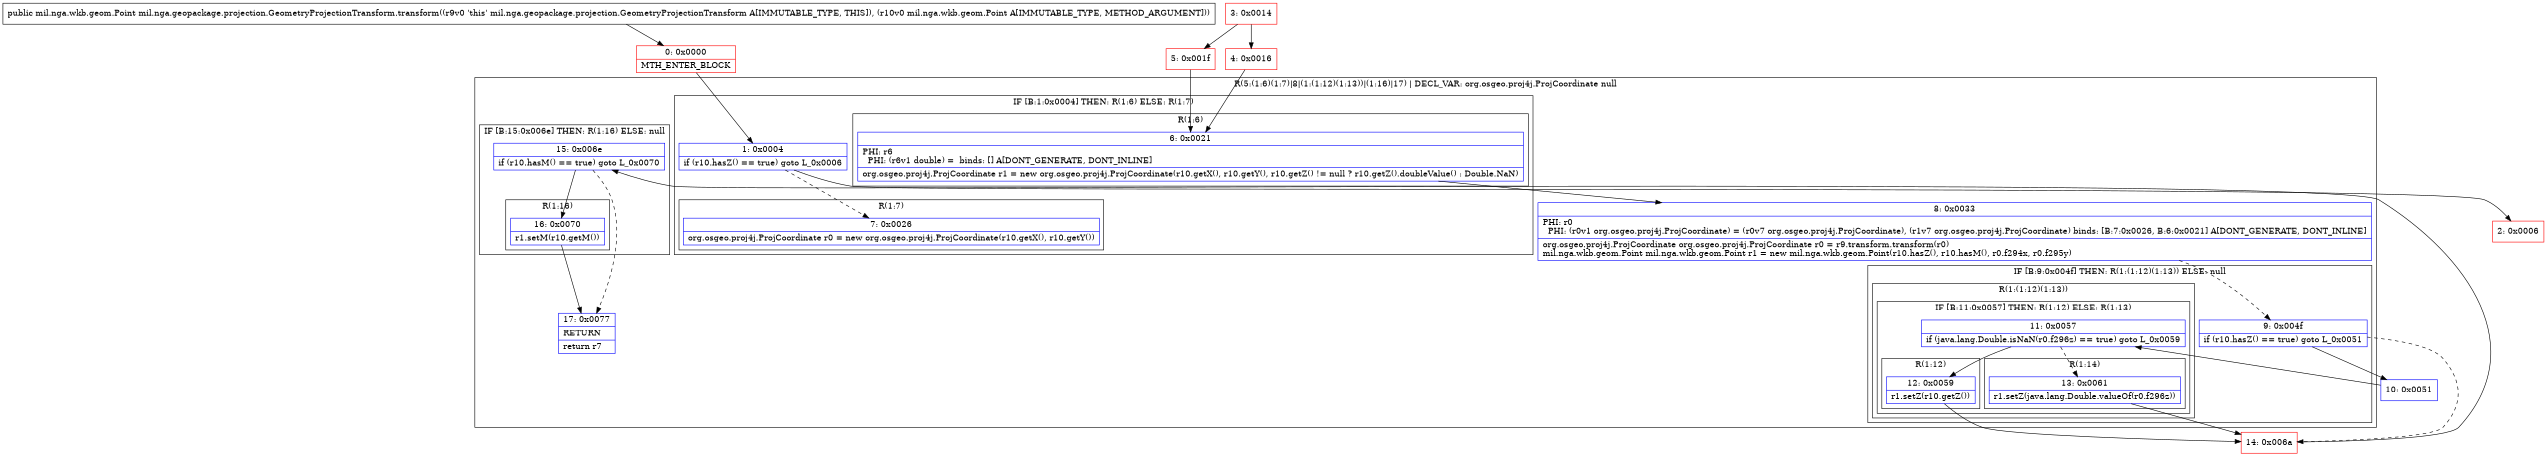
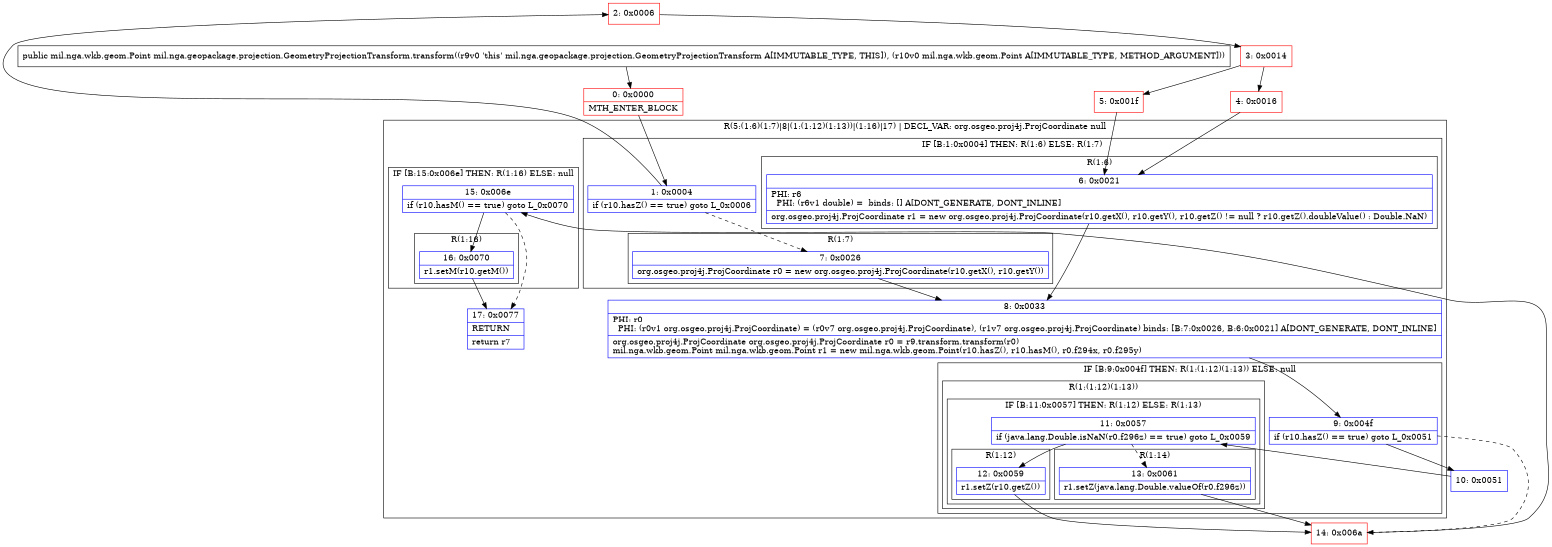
edge "2: 0x0006" -> "3: 0x0014": added
edge "8: 0x0033" -> "9: 0x004f": style dashed -> solid
edge "7: 0x0026" -> "8: 0x0033": added
